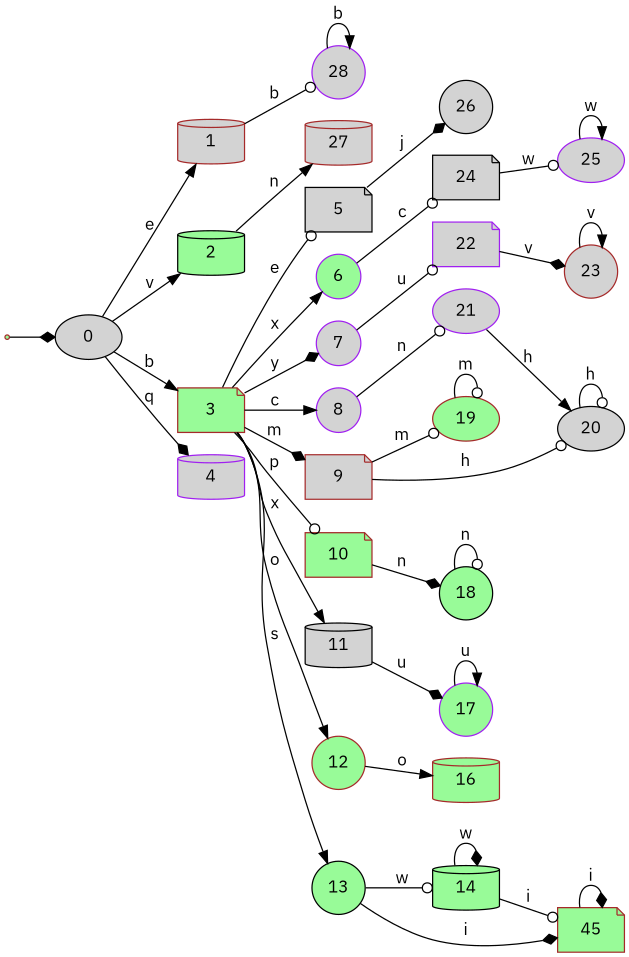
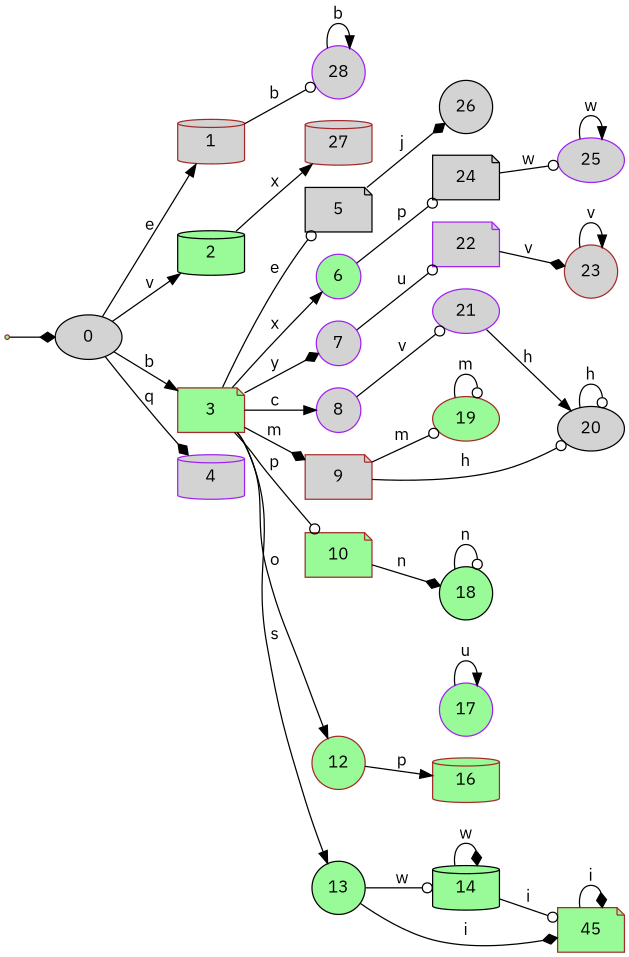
edge "2" -> "27": label "n" -> "x"
edge "6" -> "24": label "c" -> "p"
edge "8" -> "21": label "n" -> "v"
node "11": removed
edge "12" -> "16": label "o" -> "p"
